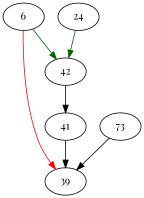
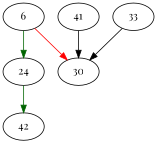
edge "6" -> "42": now "6" -> "24"
edge "42" -> "41": removed
node "73": label "73" -> "33"
node "39": label "39" -> "30"
